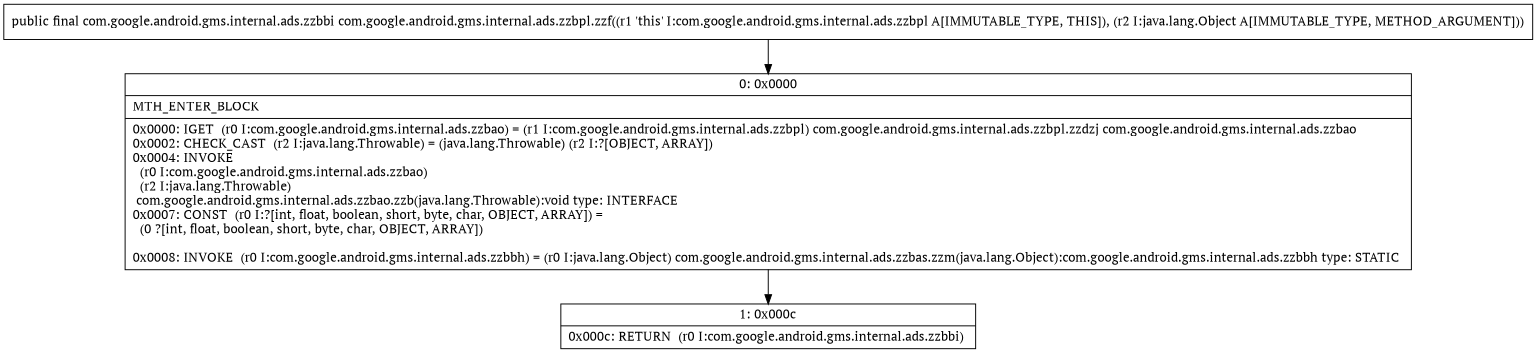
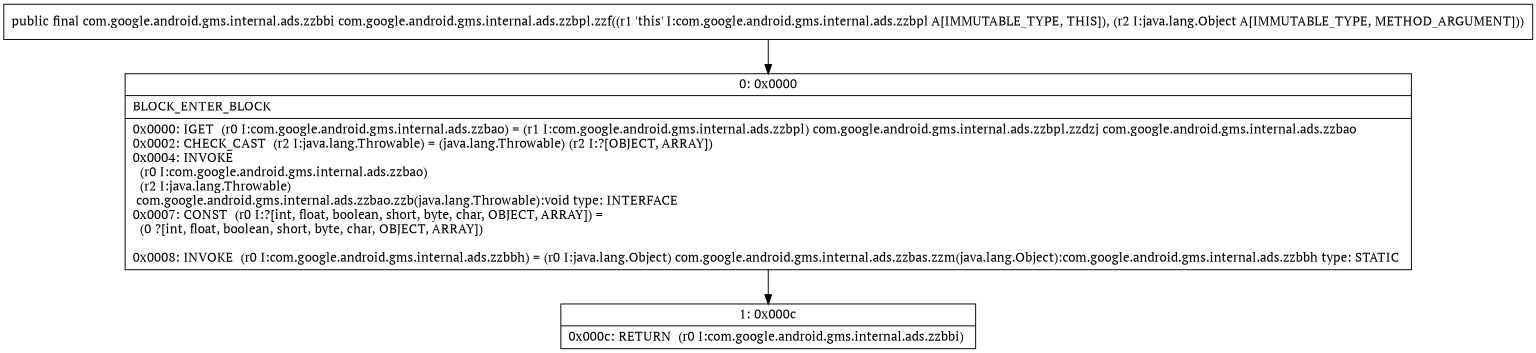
node "0: 0x0000": text "MTH_ENTER_BLOCK" -> "BLOCK_ENTER_BLOCK"
